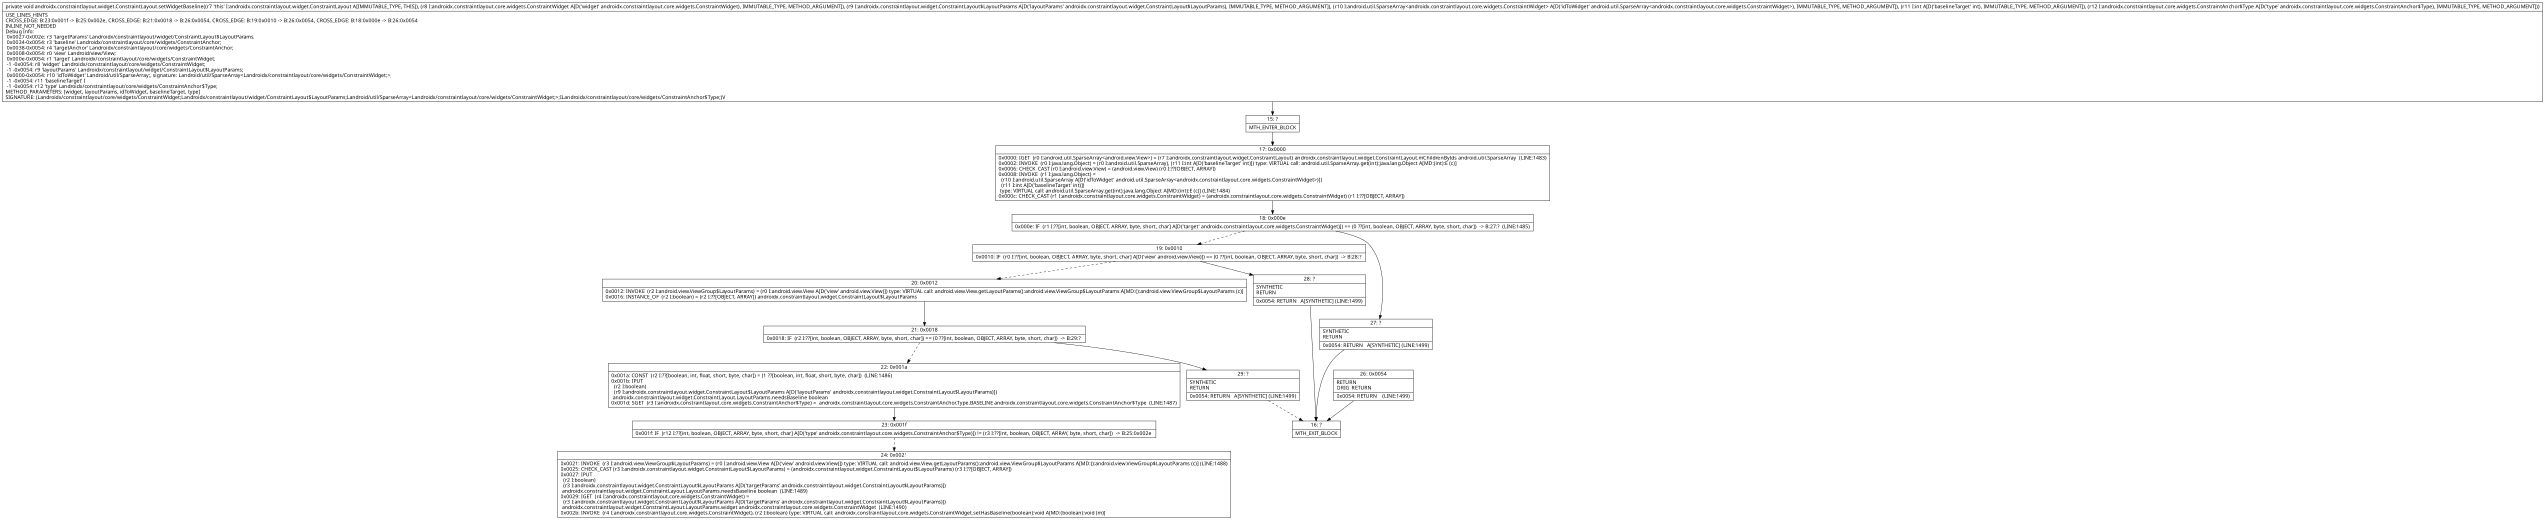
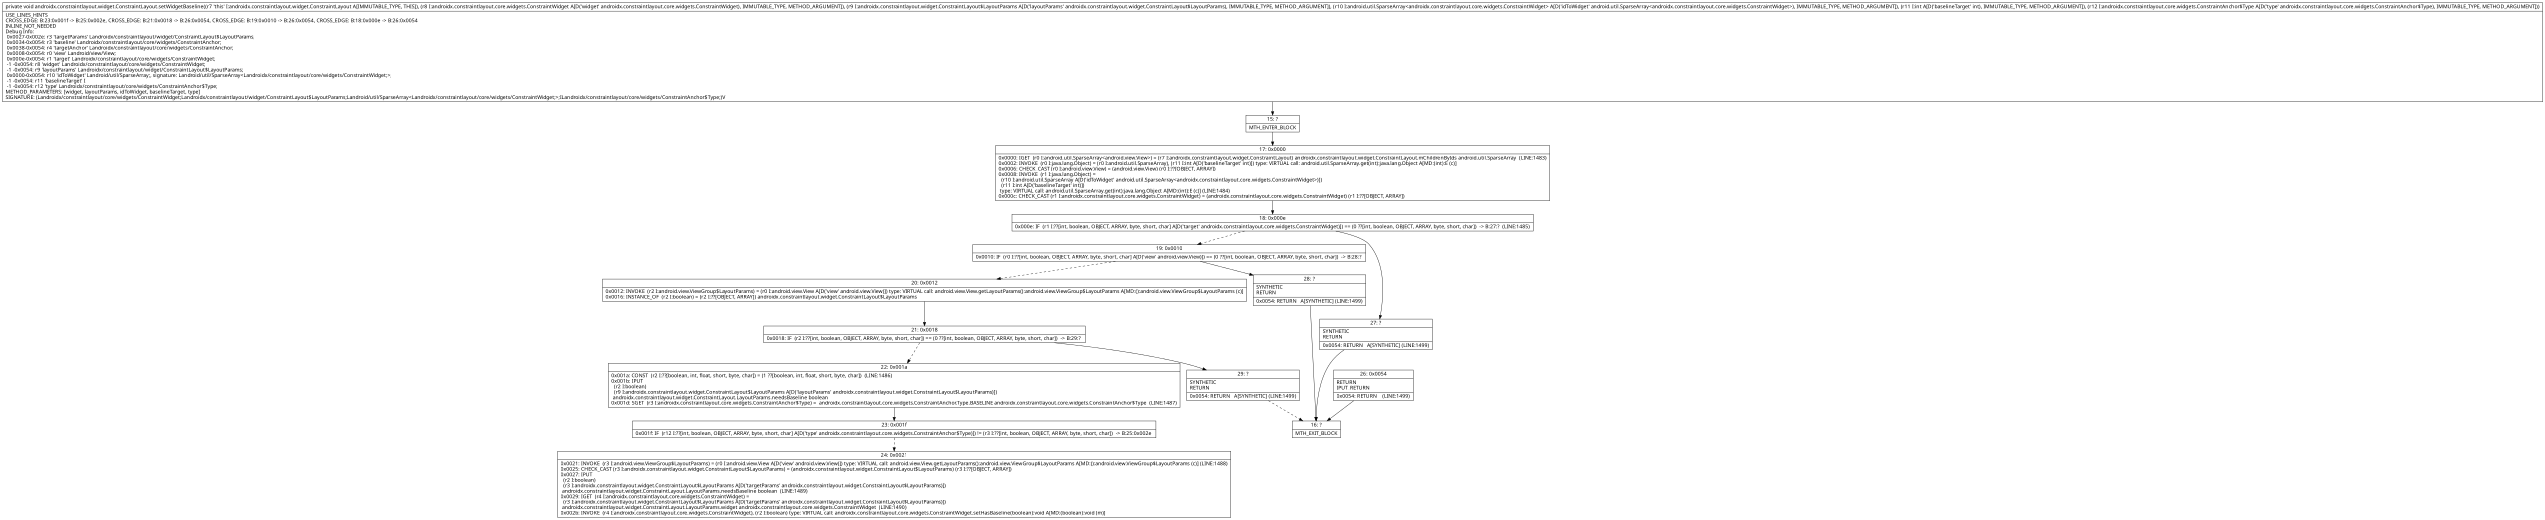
node "26: 0x0054": text "ORIG_RETURN" -> "IPUT_RETURN"
